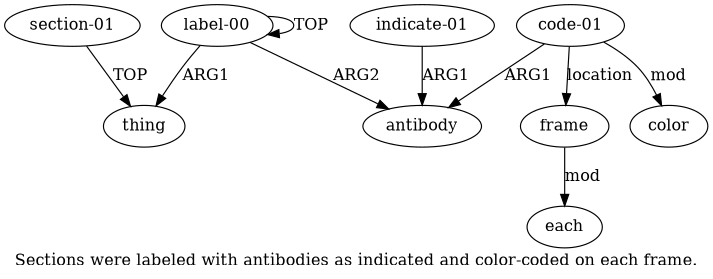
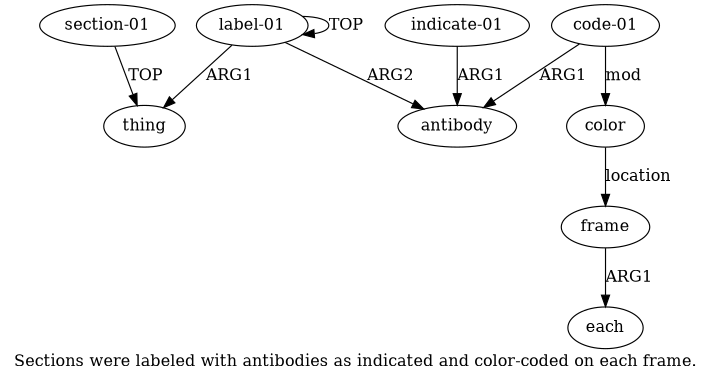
node "label-00": label "label-00" -> "label-01"
edge "code-01" -> "frame": now "color" -> "frame"
edge "frame" -> "each": label "mod" -> "ARG1"
